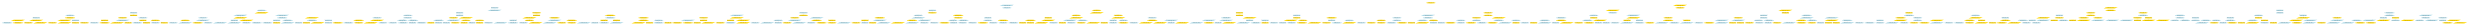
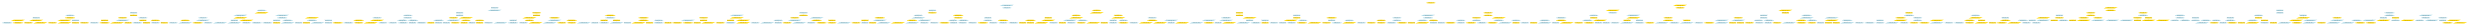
node "Node{data=[1620, 1620]}": fillcolor gold -> lightblue
node "Node{data=[1240, 1240]}": fillcolor gold -> lightblue
node "Node{data=[1300, 1300]}": added
